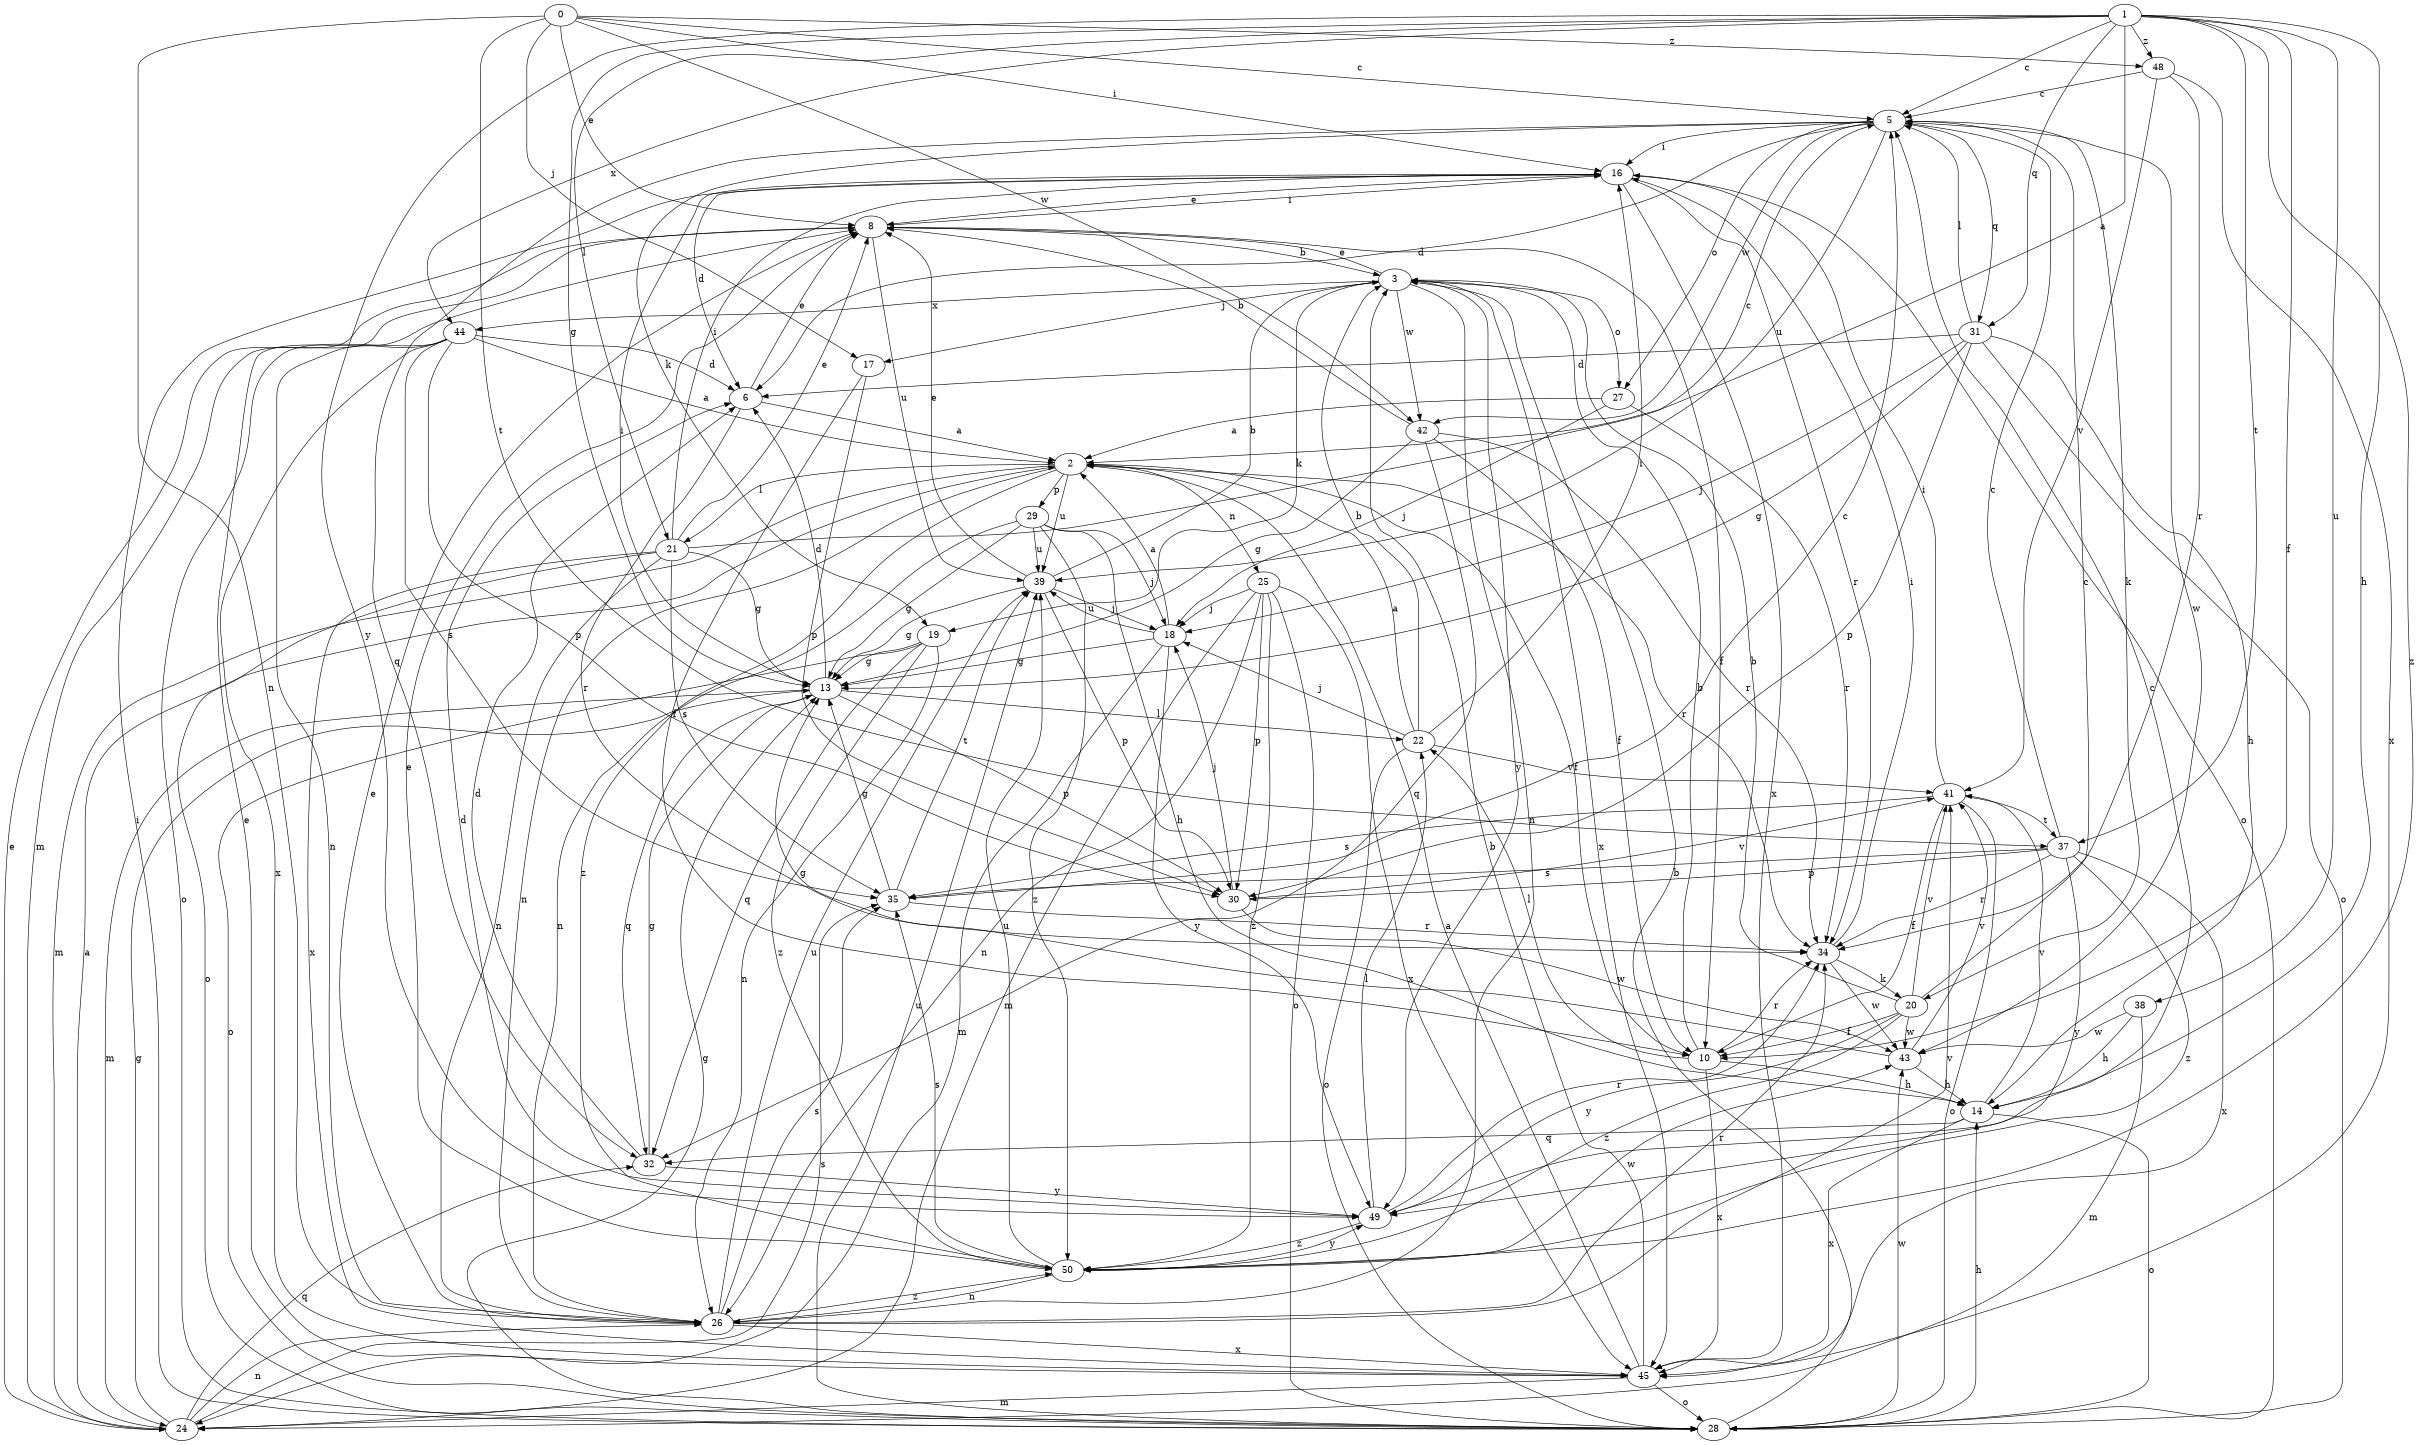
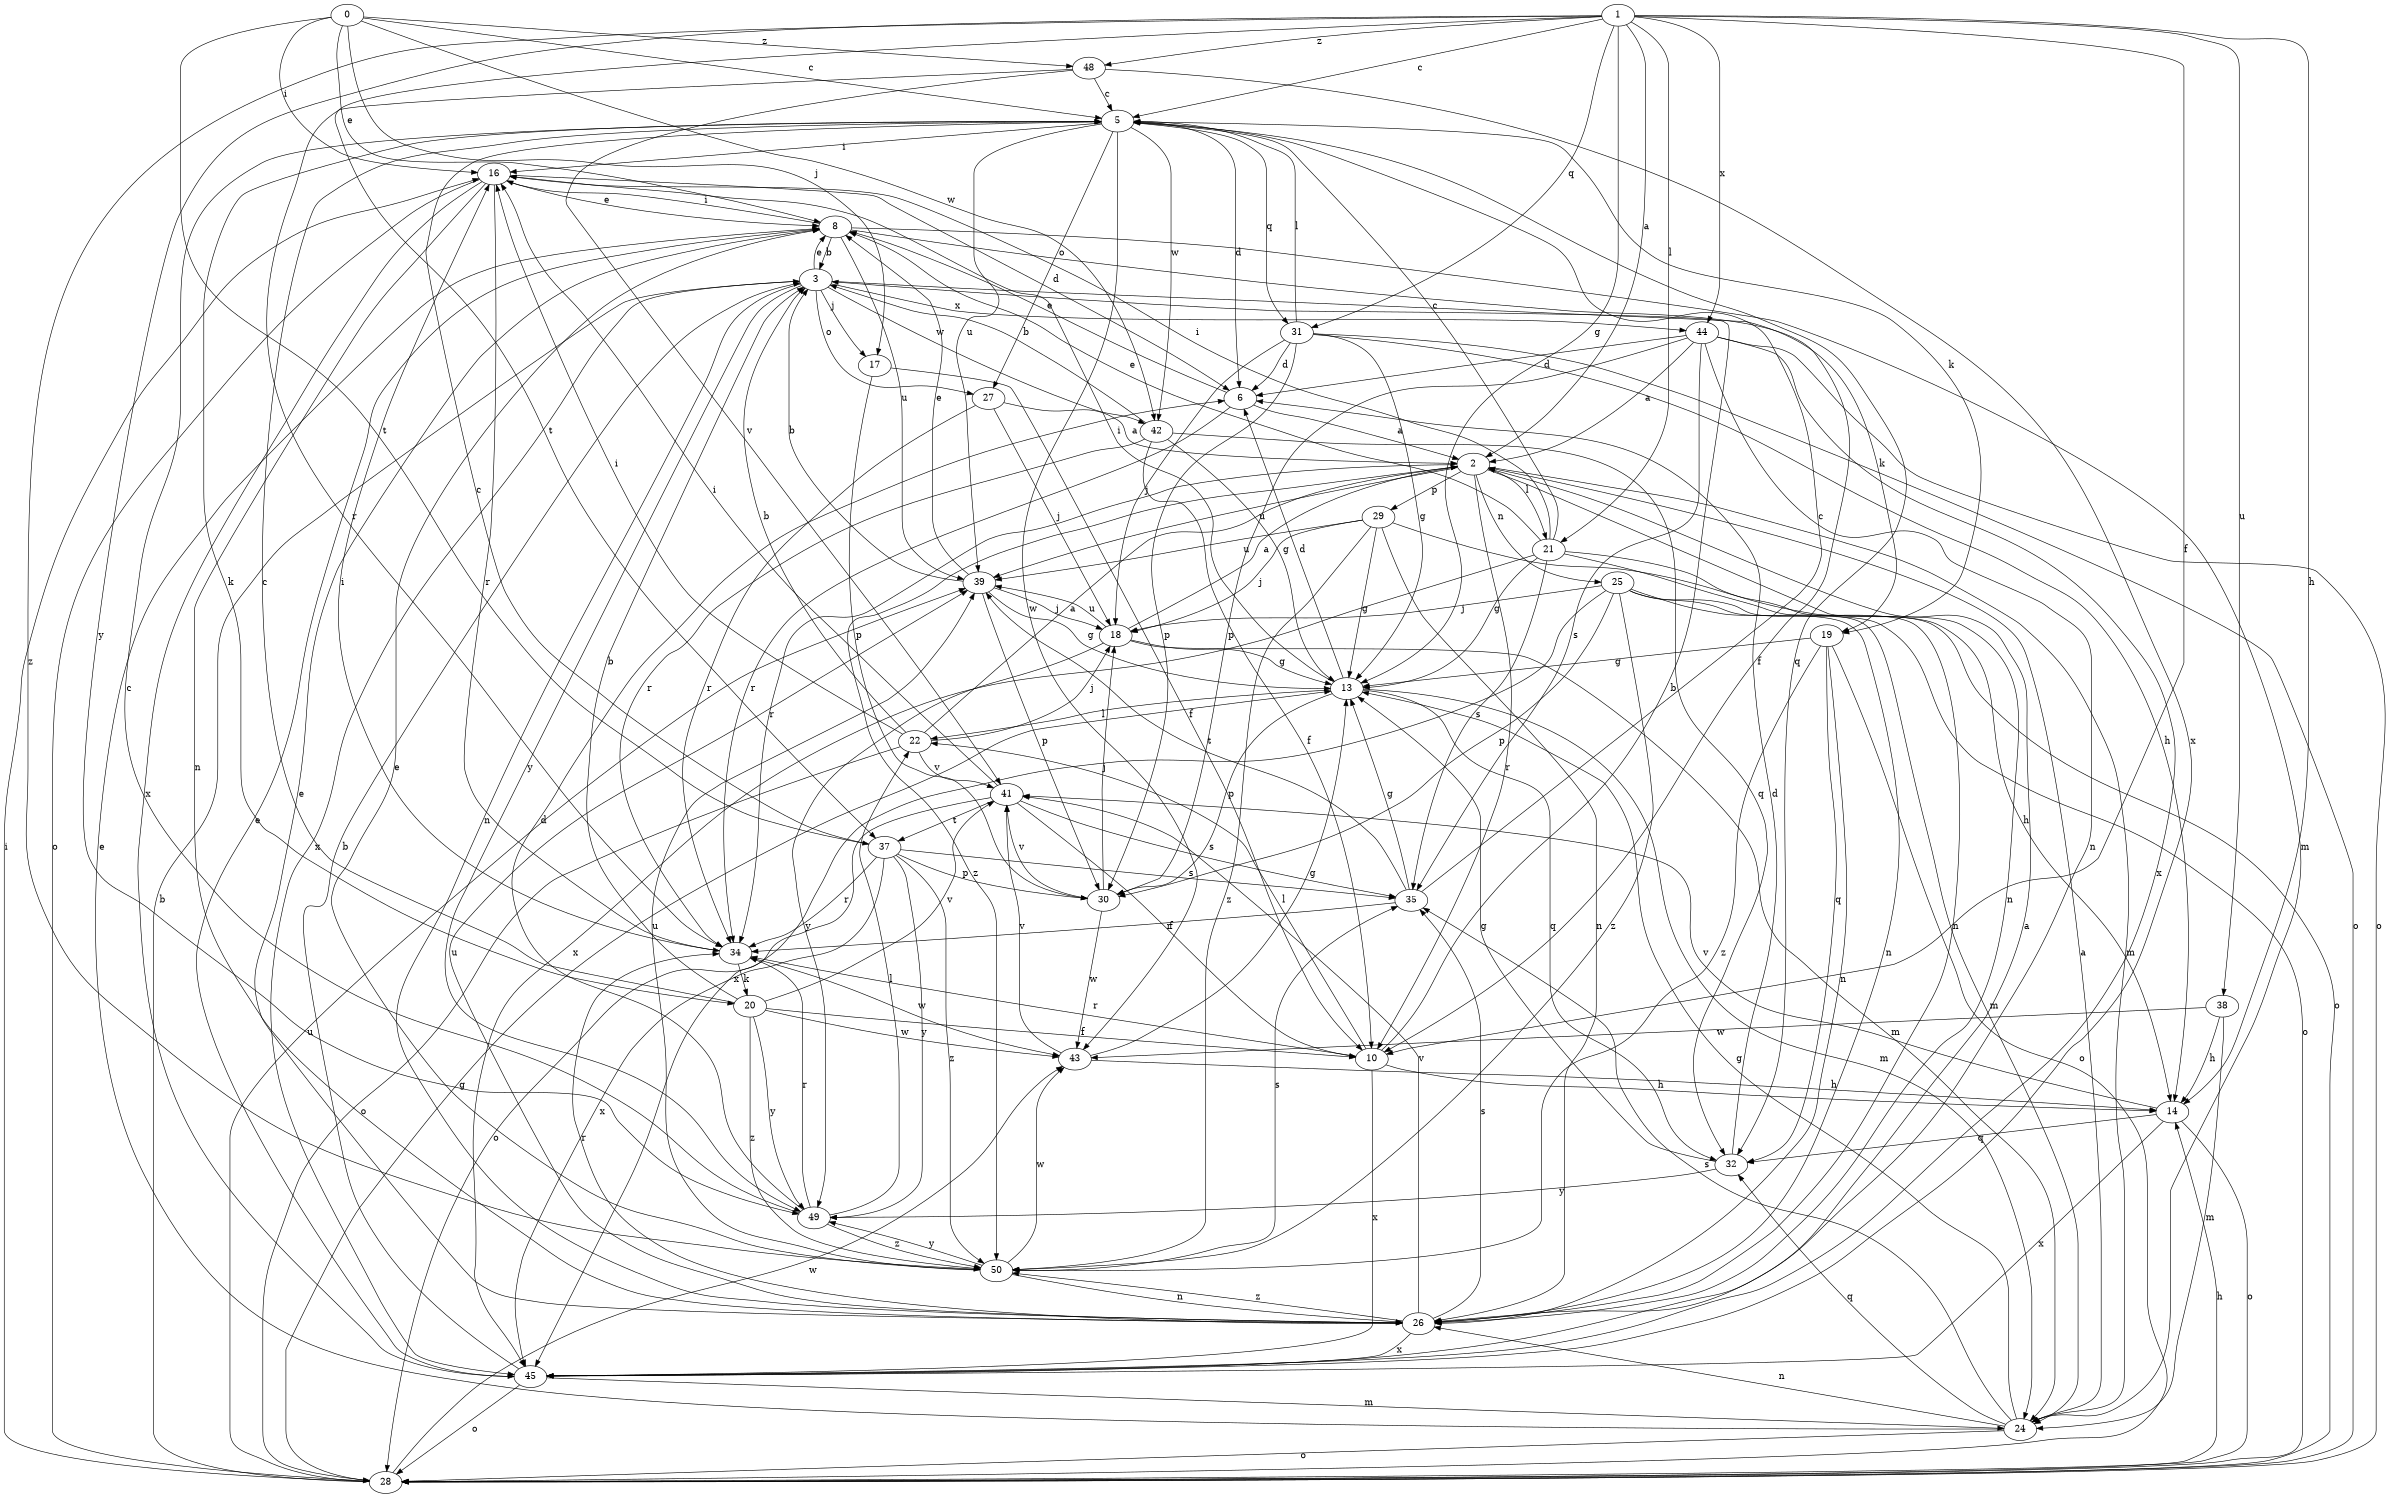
edge "42" -> "8": now "42" -> "3"
edge "0" -> "26": now "16" -> "26"
edge "2" -> "10": label "f" -> "r"
edge "24" -> "28": added, label "o"
